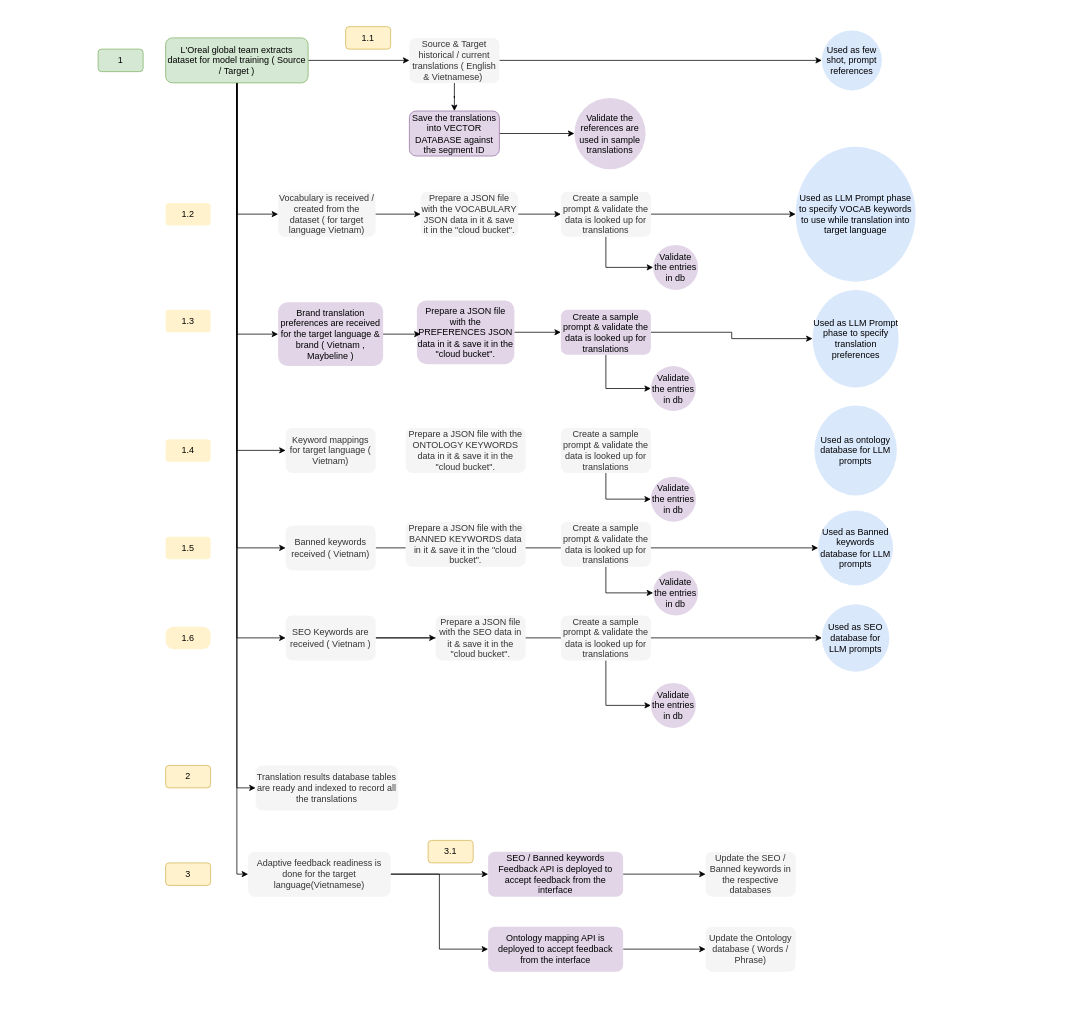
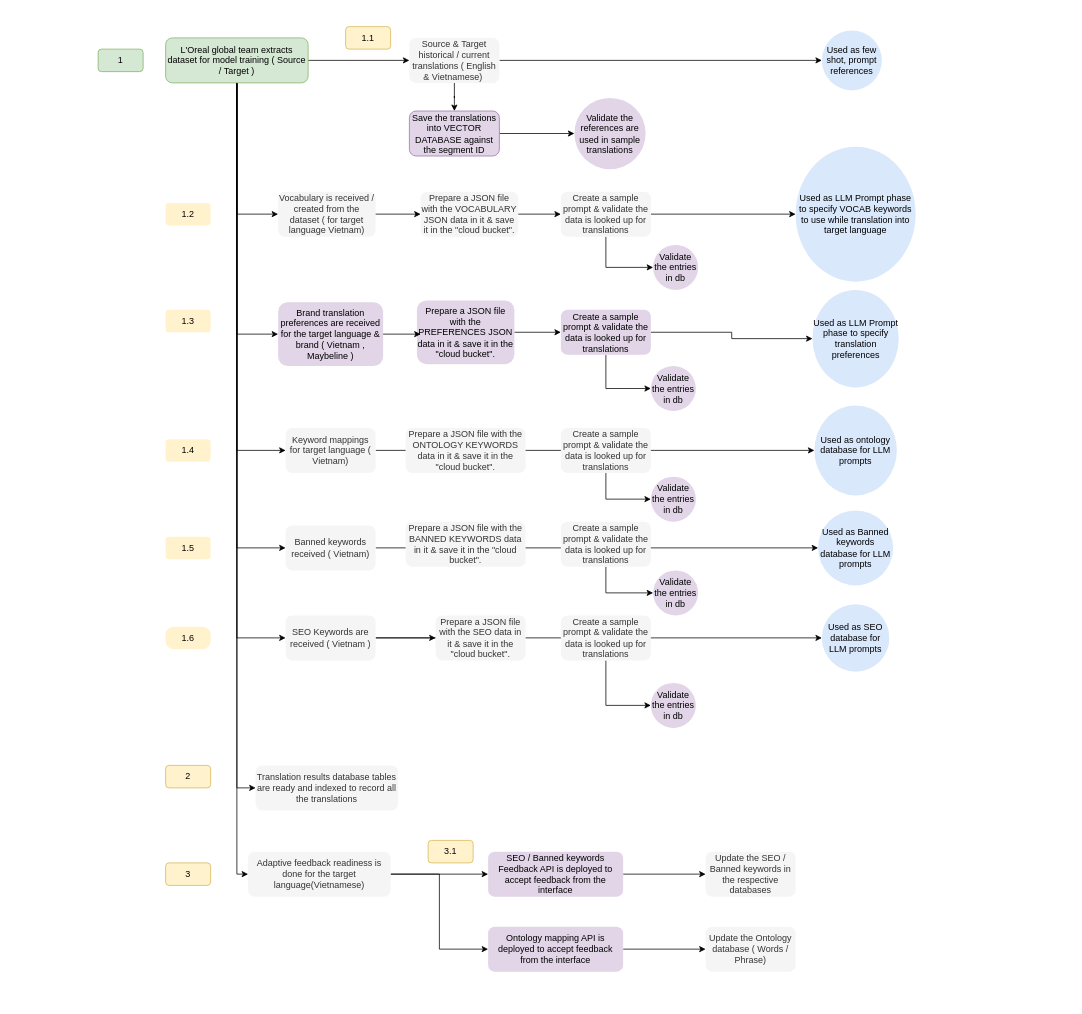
edge "Keyword mappings for target language ( Vietnam)" -> "Used as ontology database for LLM prompts": added
